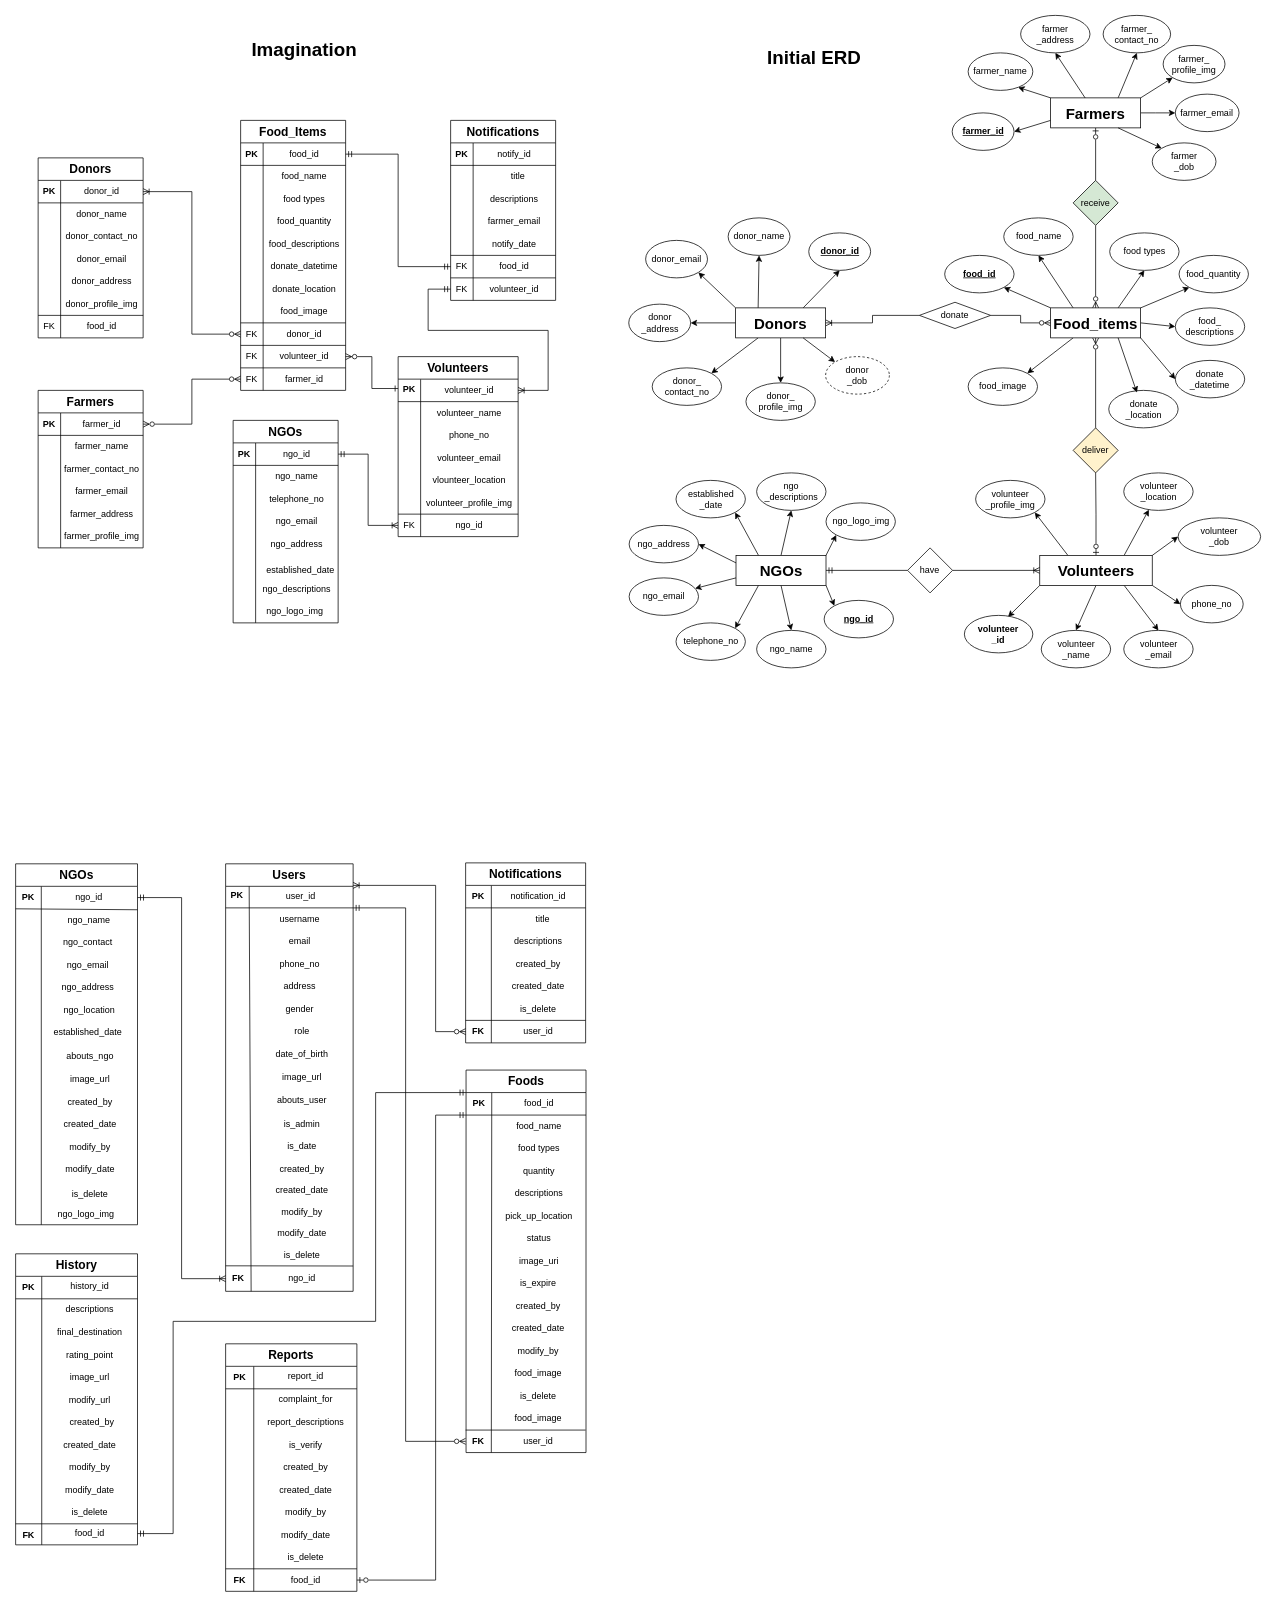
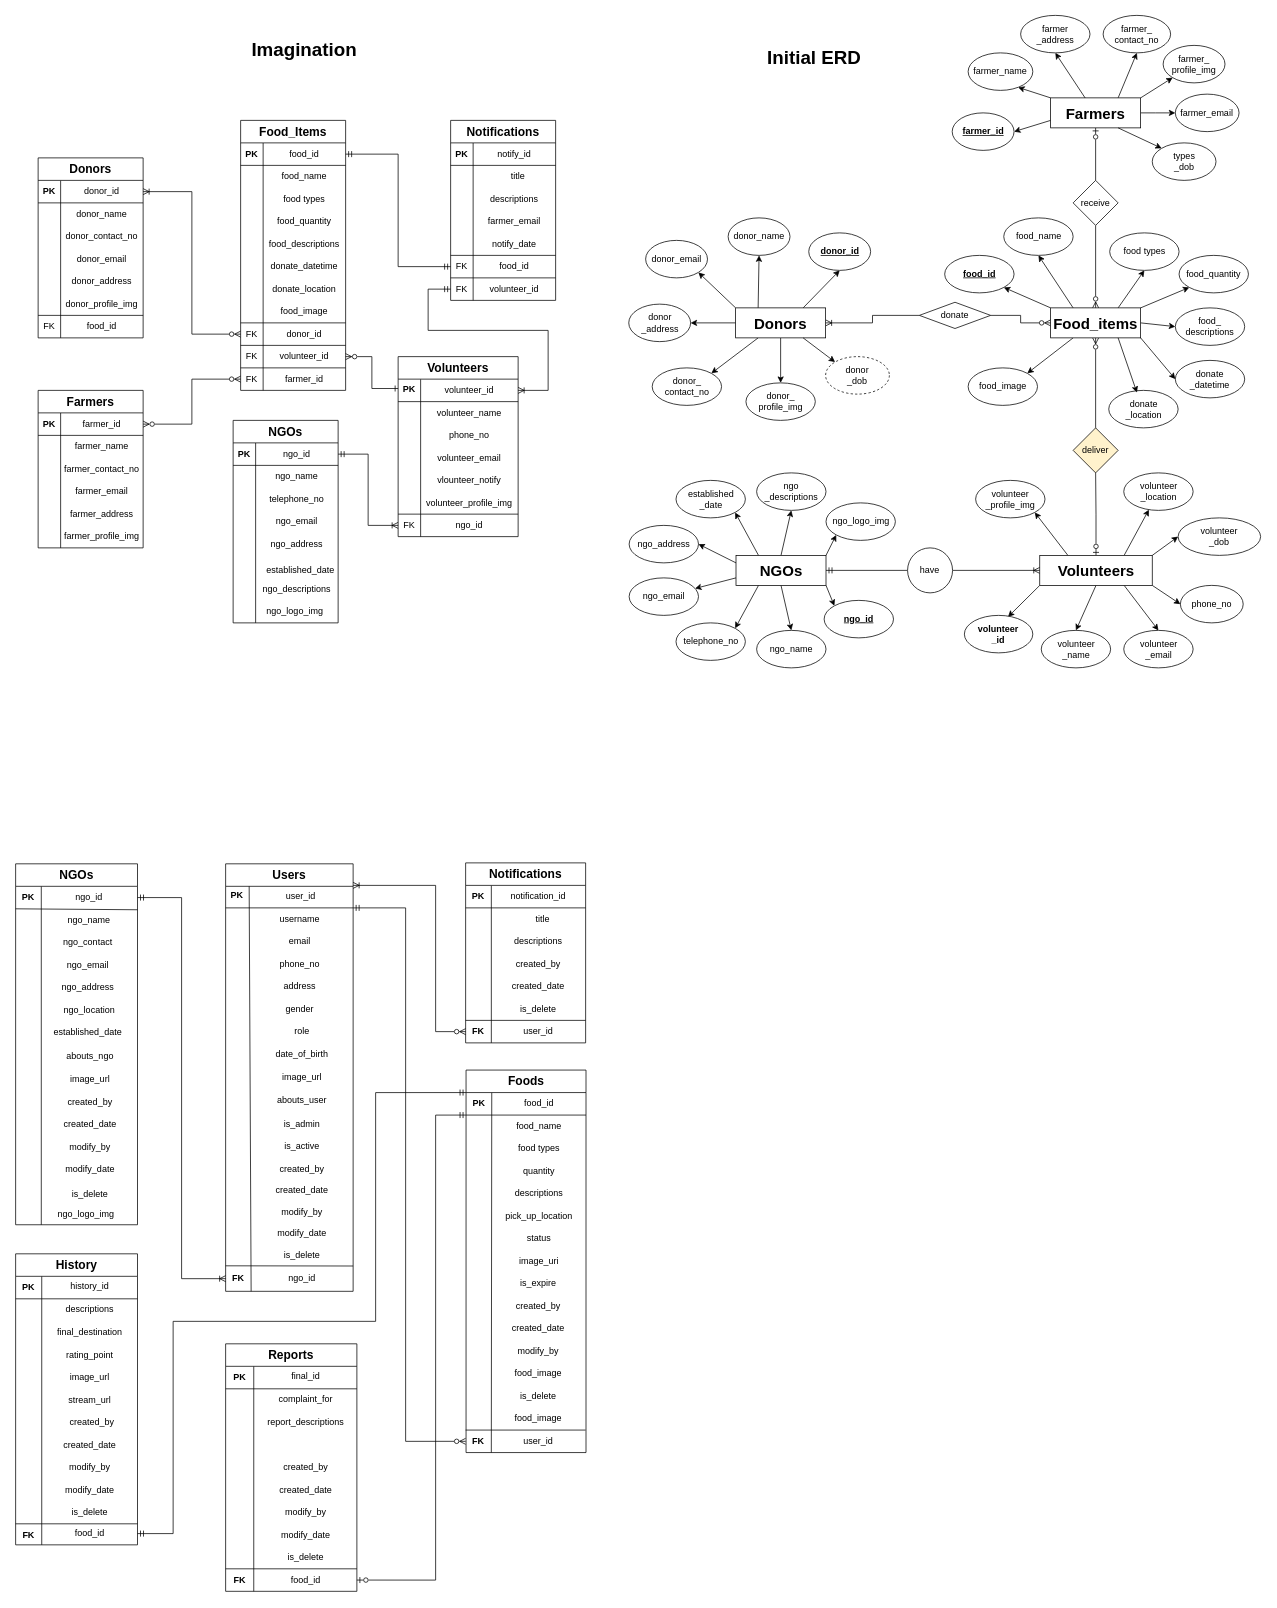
node "farmer _dob": label "farmer _dob" -> "types _dob"
node "receive": fillcolor #d5e8d4 -> #ffffff
node "vlounteer_location": label "vlounteer_location" -> "vlounteer_notify"
node "have": shape diamond -> ellipse
node "is_date": label "is_date" -> "is_active"
node "report_id": label "report_id" -> "final_id"
node "modify_url": label "modify_url" -> "stream_url"
node "is_verify": removed
